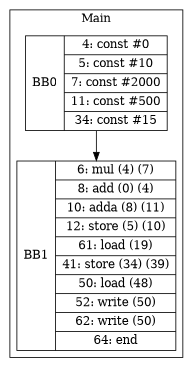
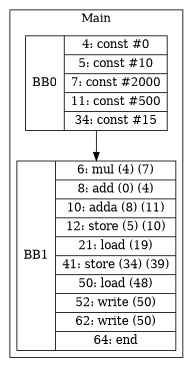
node "BB1": text "61: load (19)" -> "21: load (19)"
